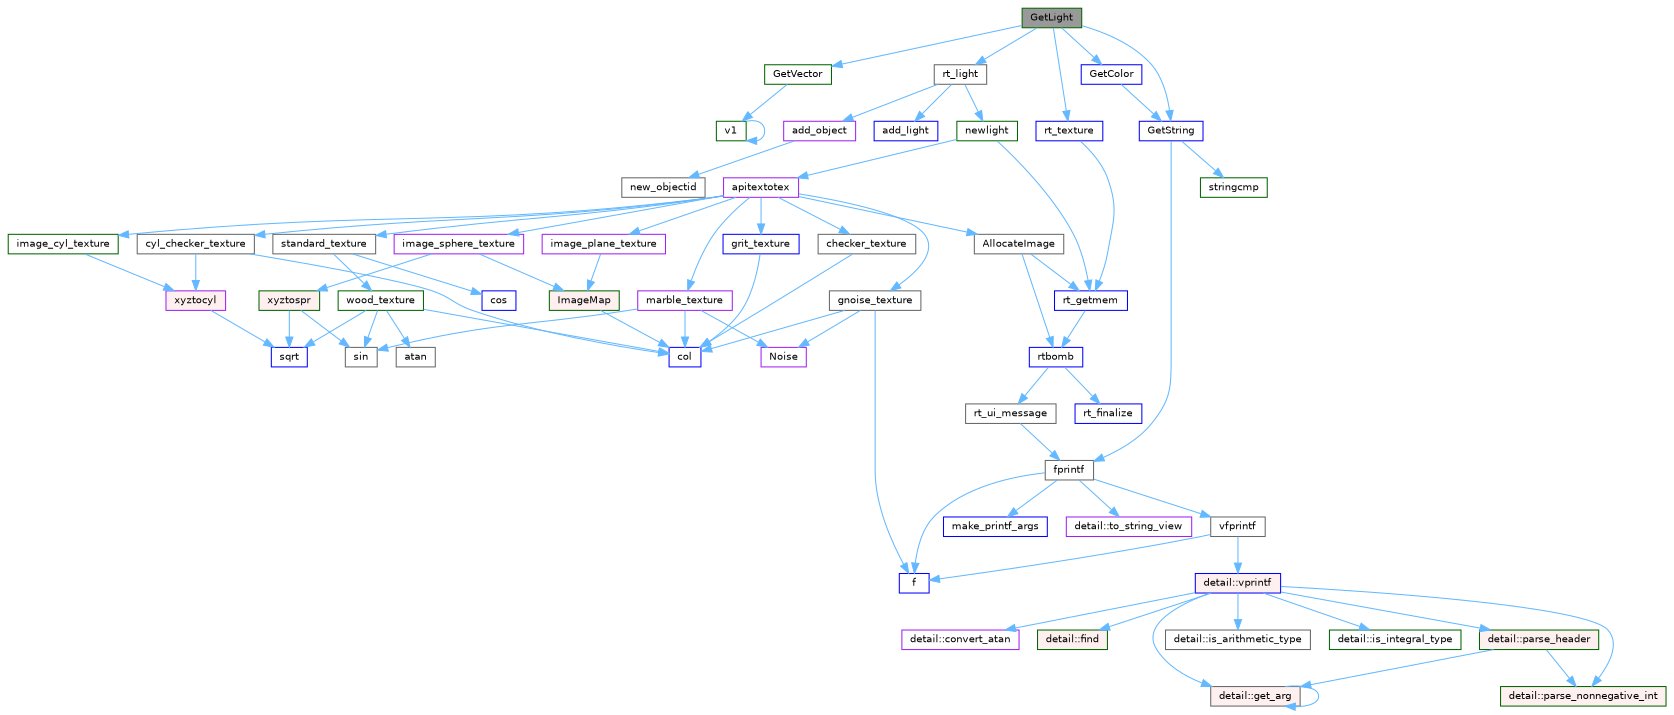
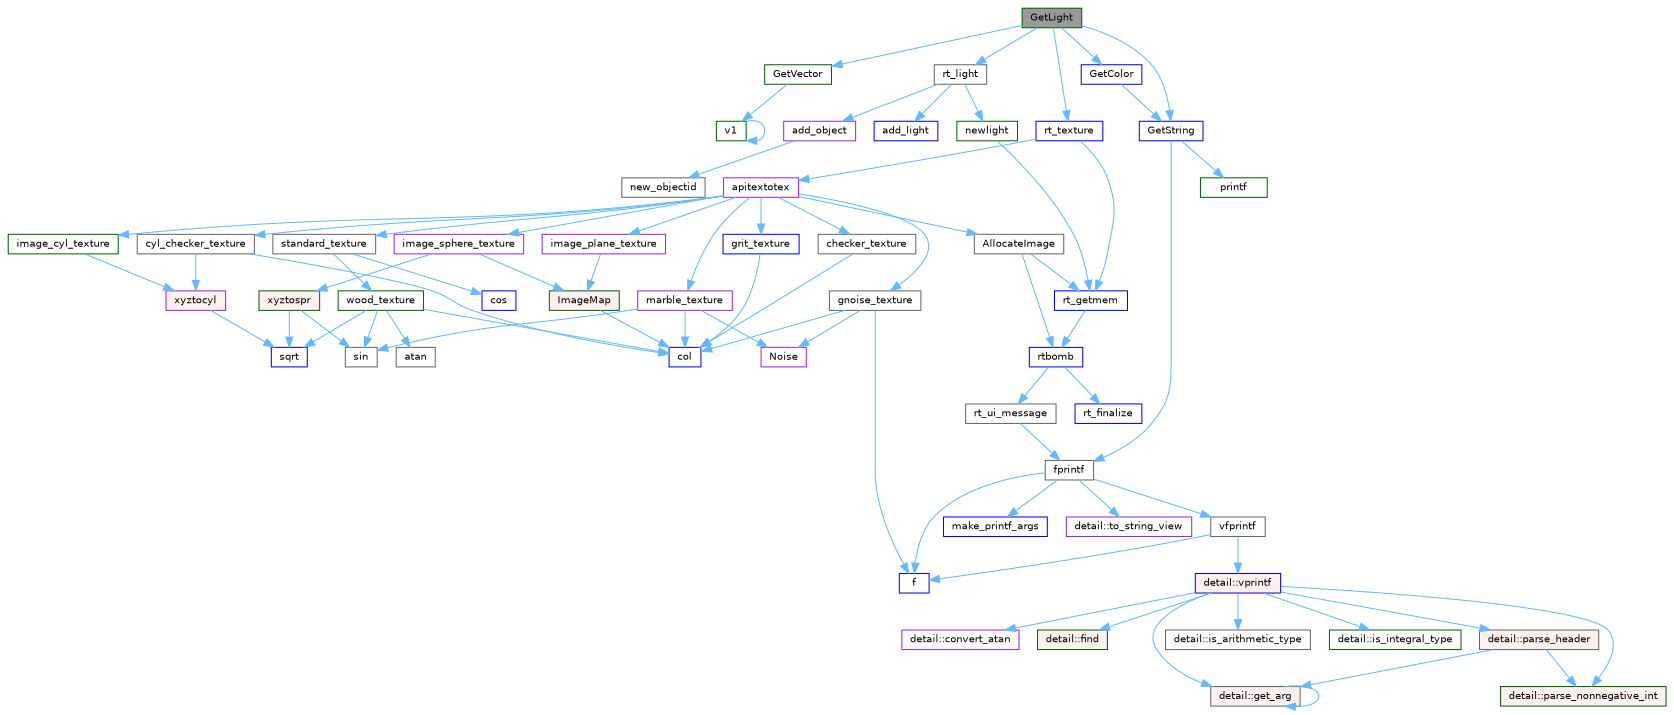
edge "newlight" -> "apitextotex": now "rt_texture" -> "apitextotex"
node "stringcmp": label "stringcmp" -> "printf"
node "detail::parse_header": color darkgreen -> gray40
